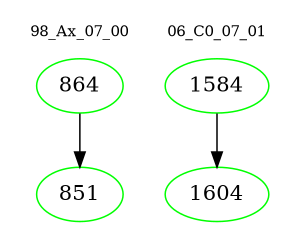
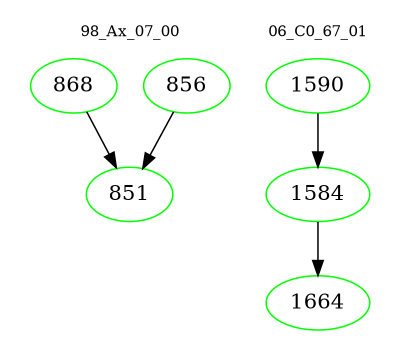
cluster "06_C0_07_01": label "06_C0_07_01" -> "06_C0_67_01"
node "864": label "864" -> "868"
node "856": added
node "1590": added
node "1604": label "1604" -> "1664"
